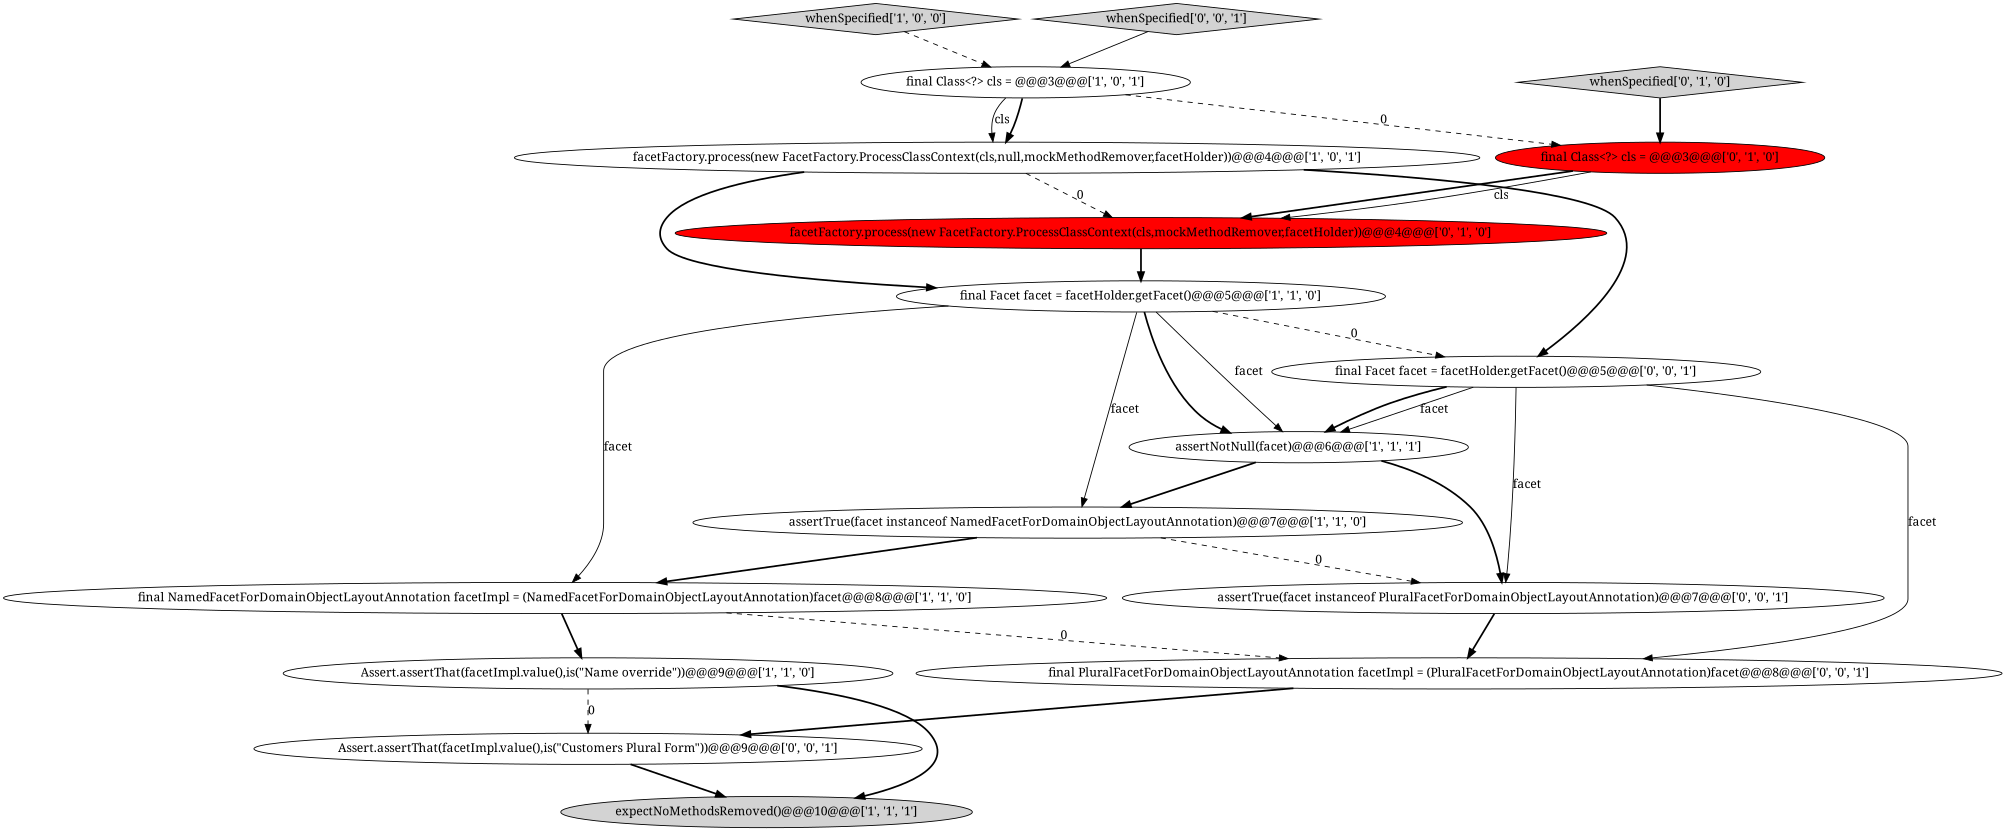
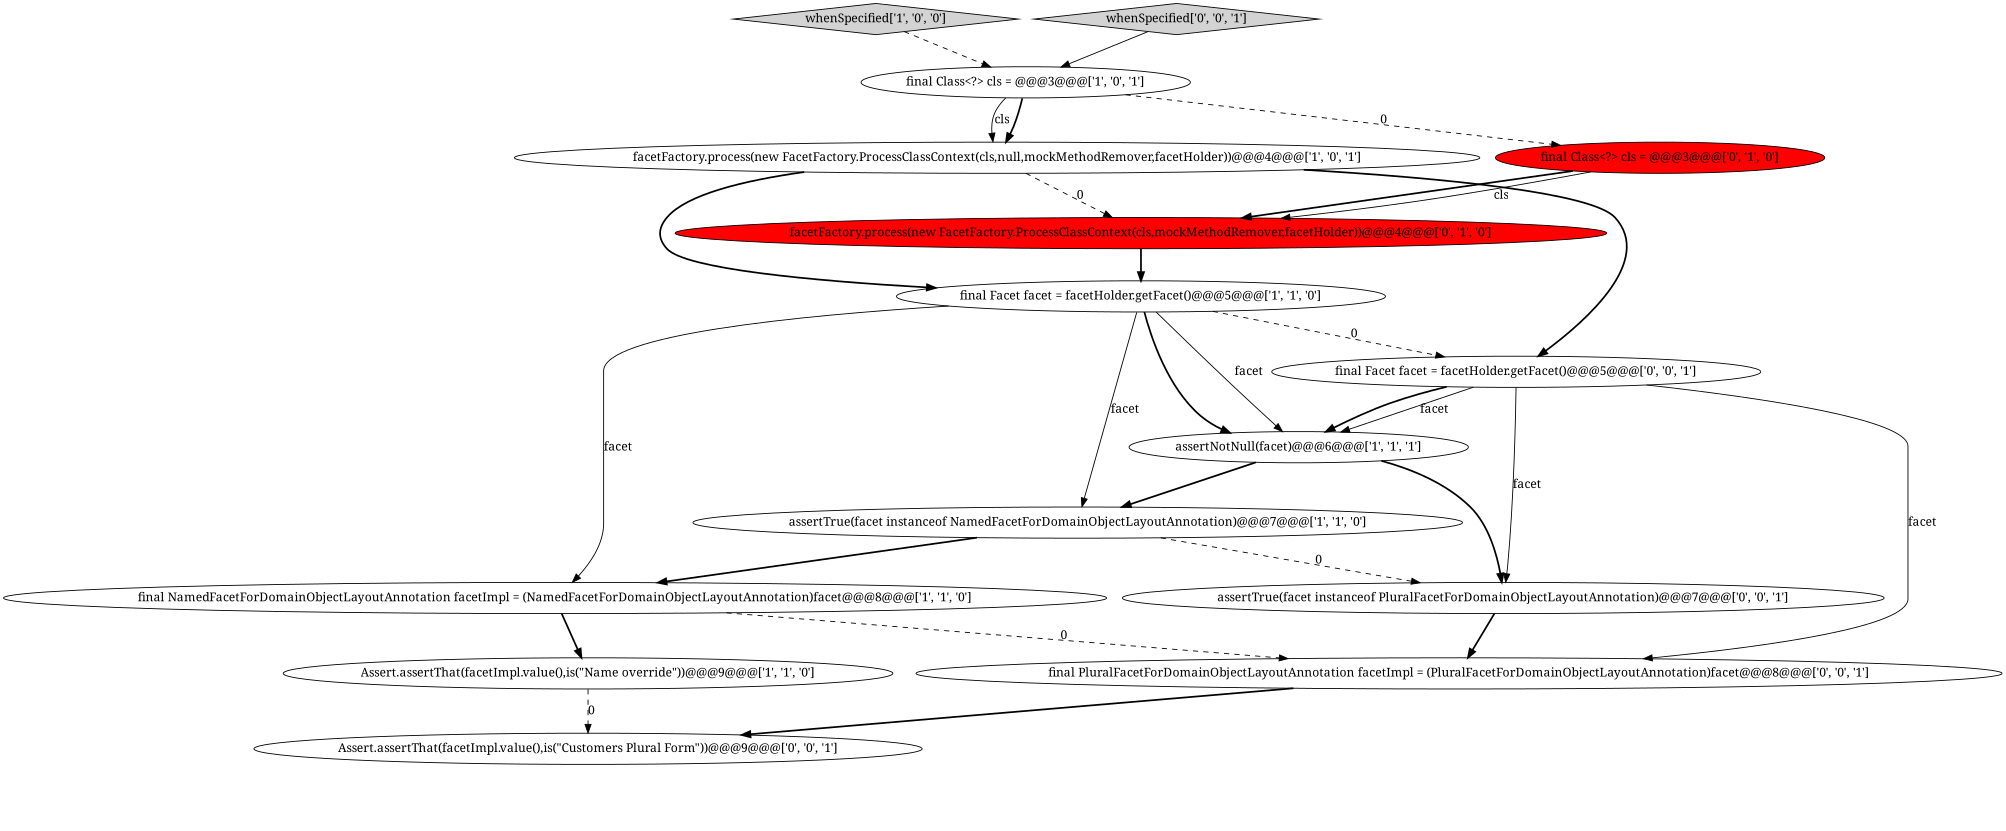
node "whenSpecified['0', '1', '0']": removed
node "expectNoMethodsRemoved()@@@10@@@['1', '1', '1']": removed
